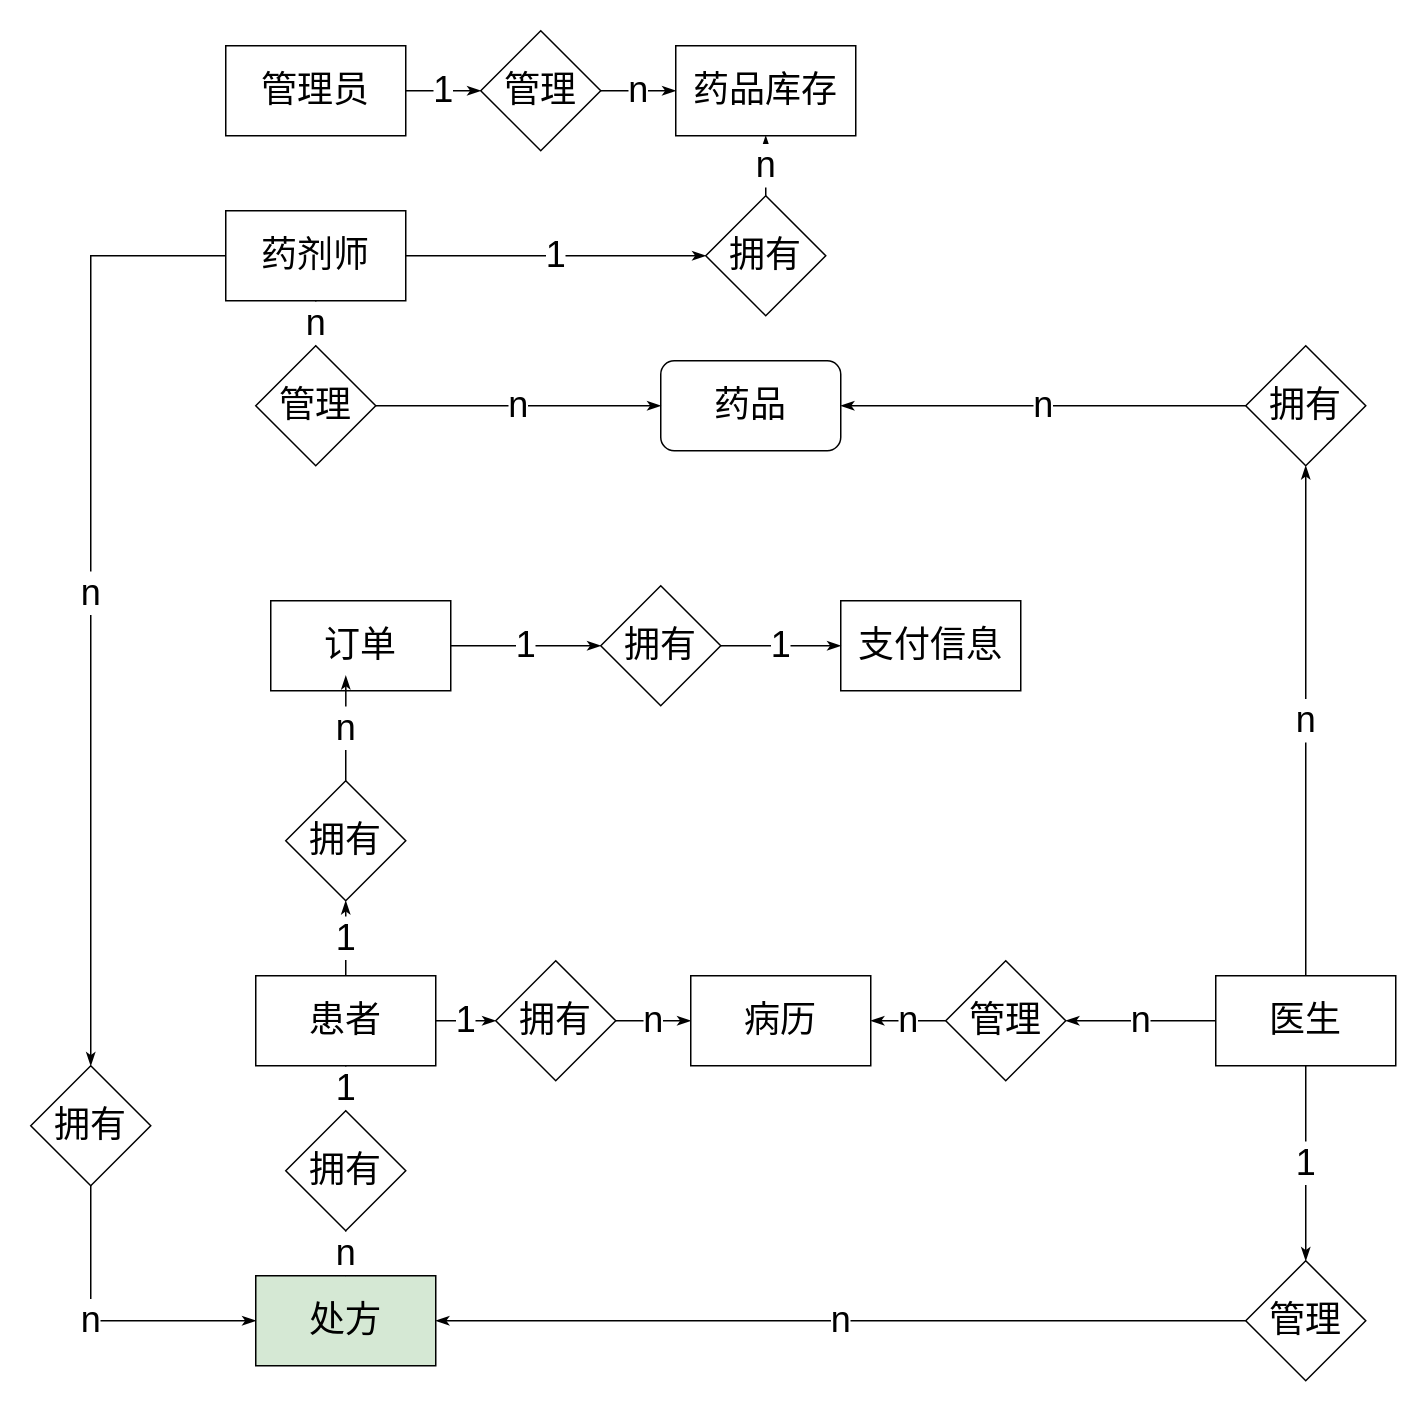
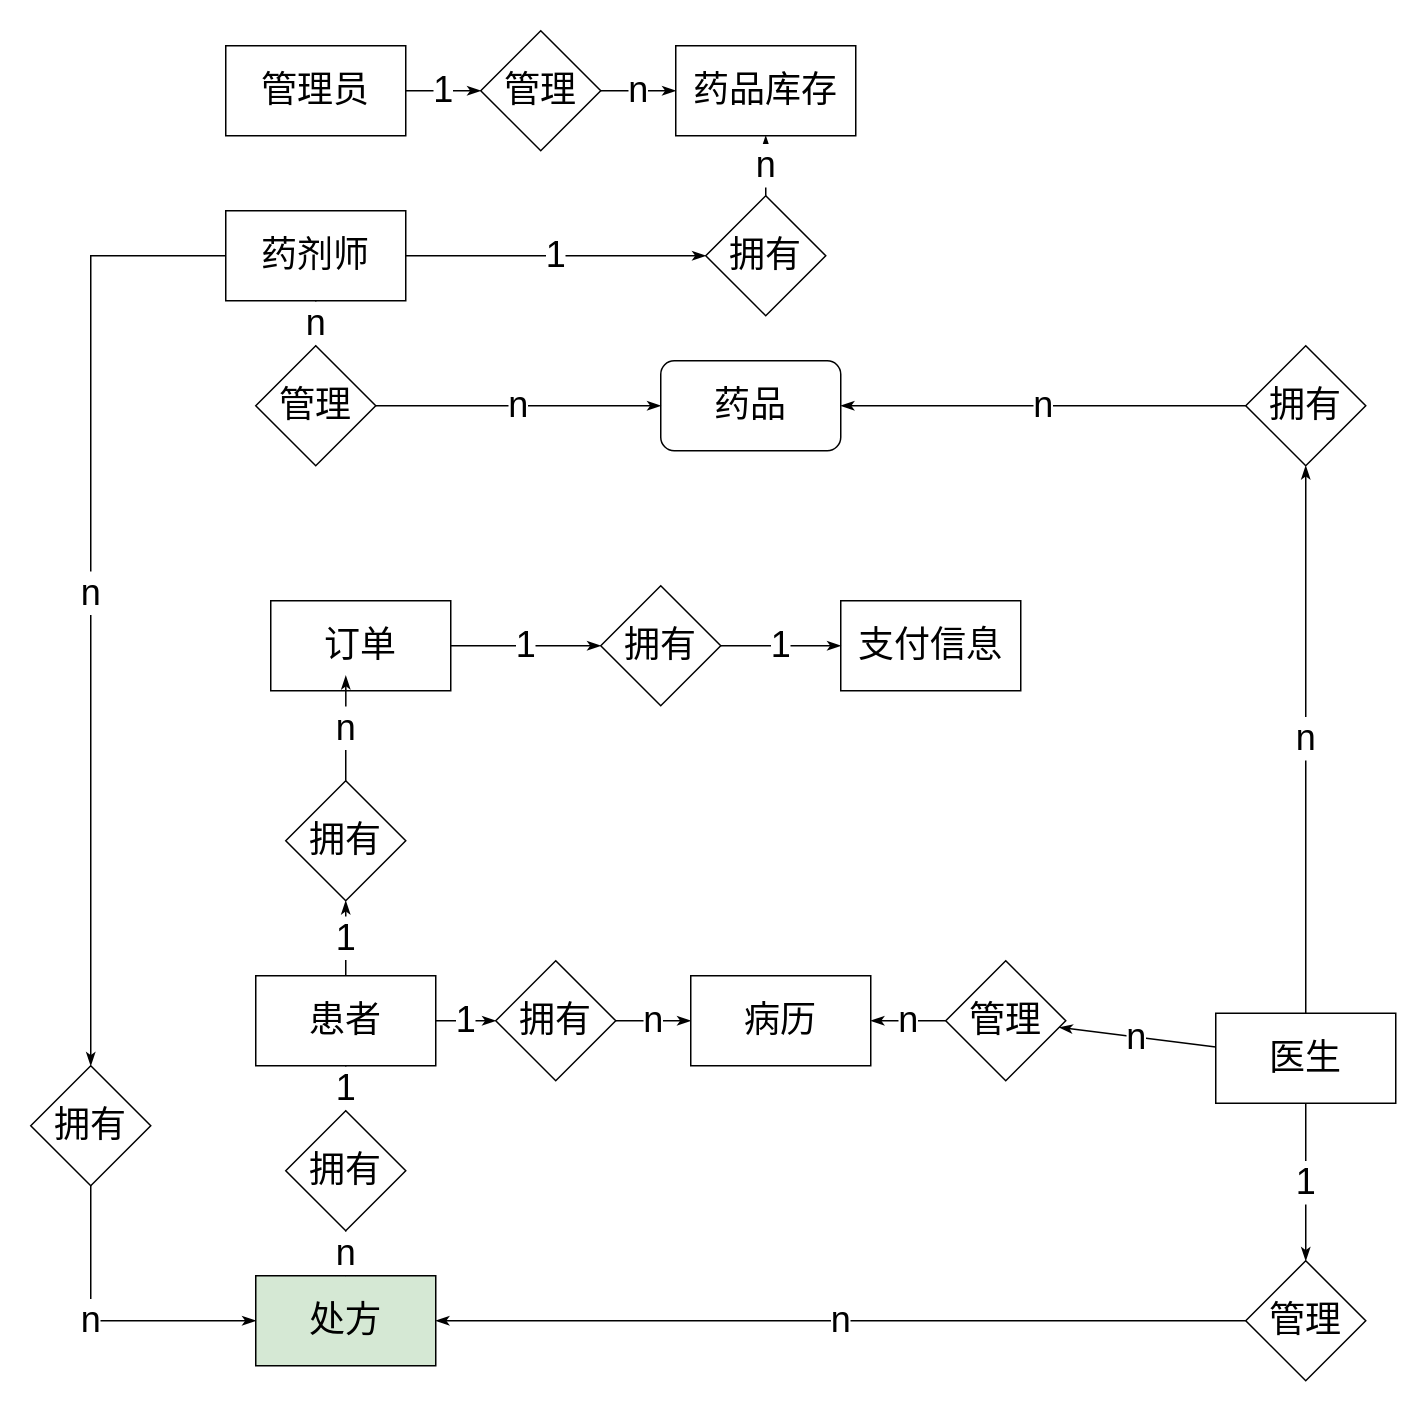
node "医生": moved (1306, 1021) -> (1306, 1058)
